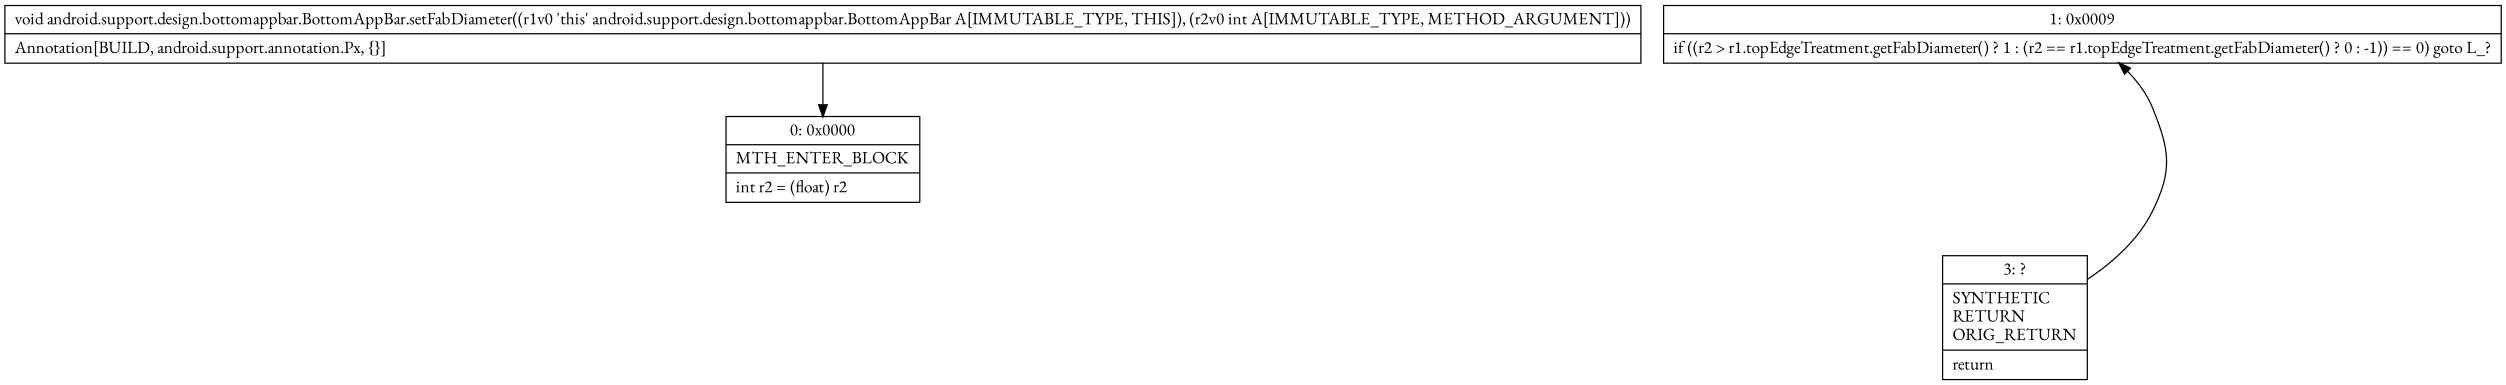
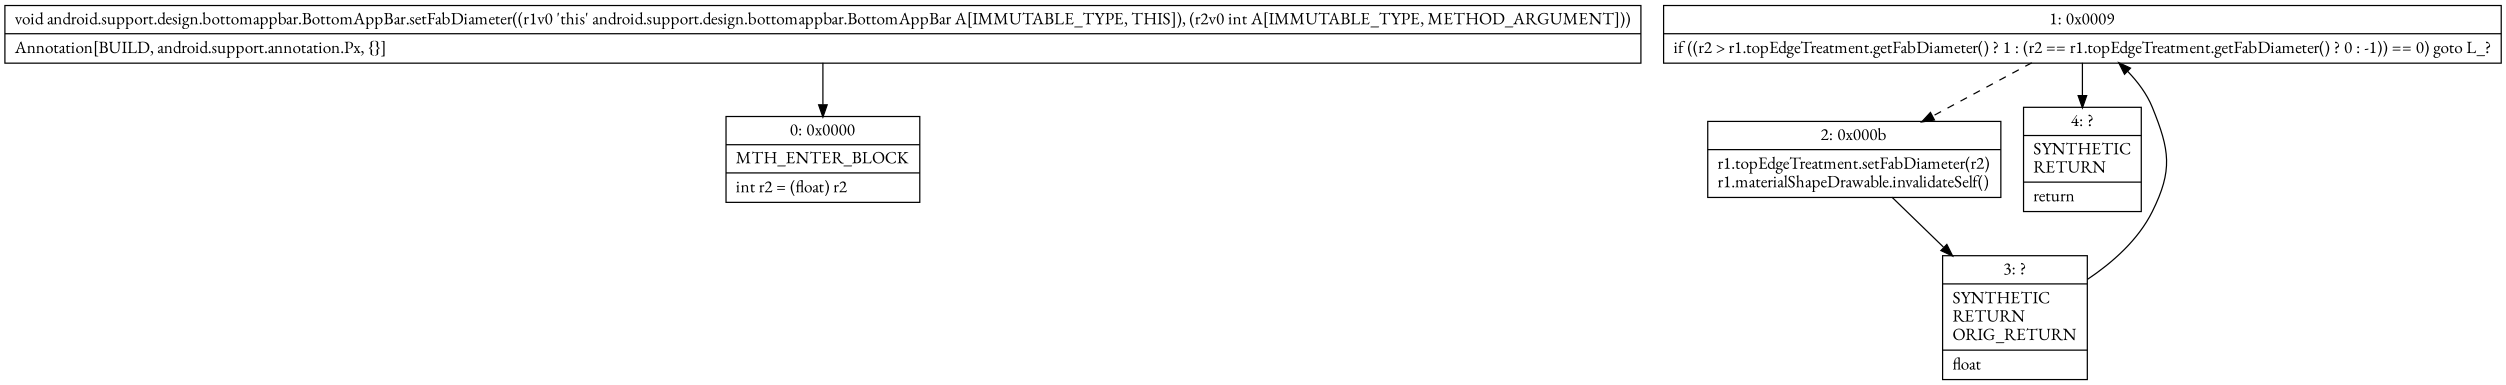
node "2: 0x000b": added
node "4: ?": added
node "3: ?": text "return" -> "float"
